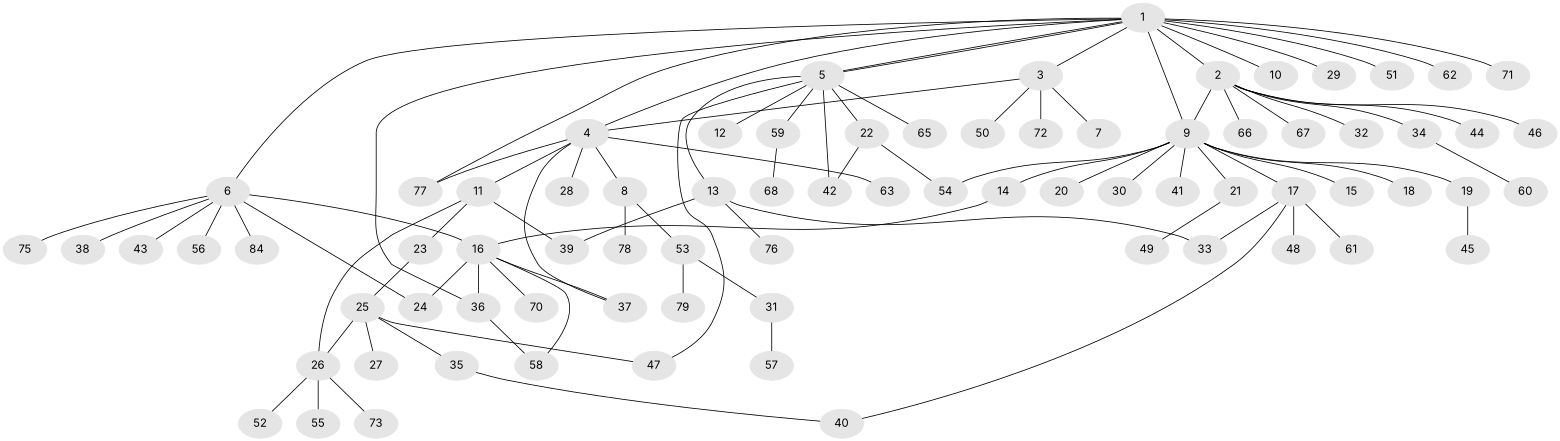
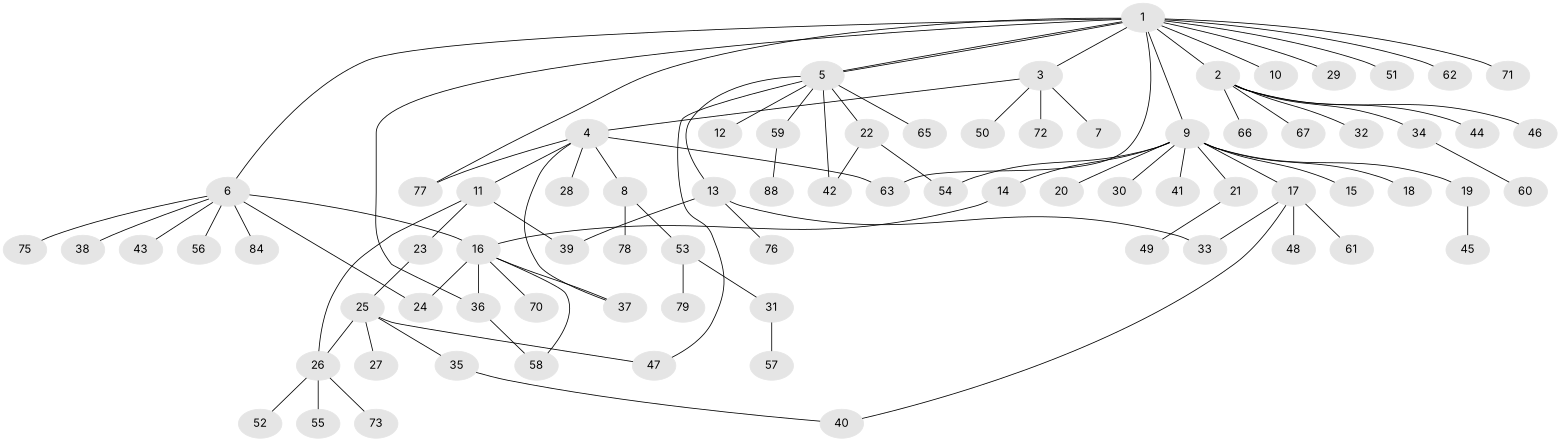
edge "1" -- "4": now "1" -- "63"
edge "2" -- "9": removed
node "68": label "68" -> "88"
